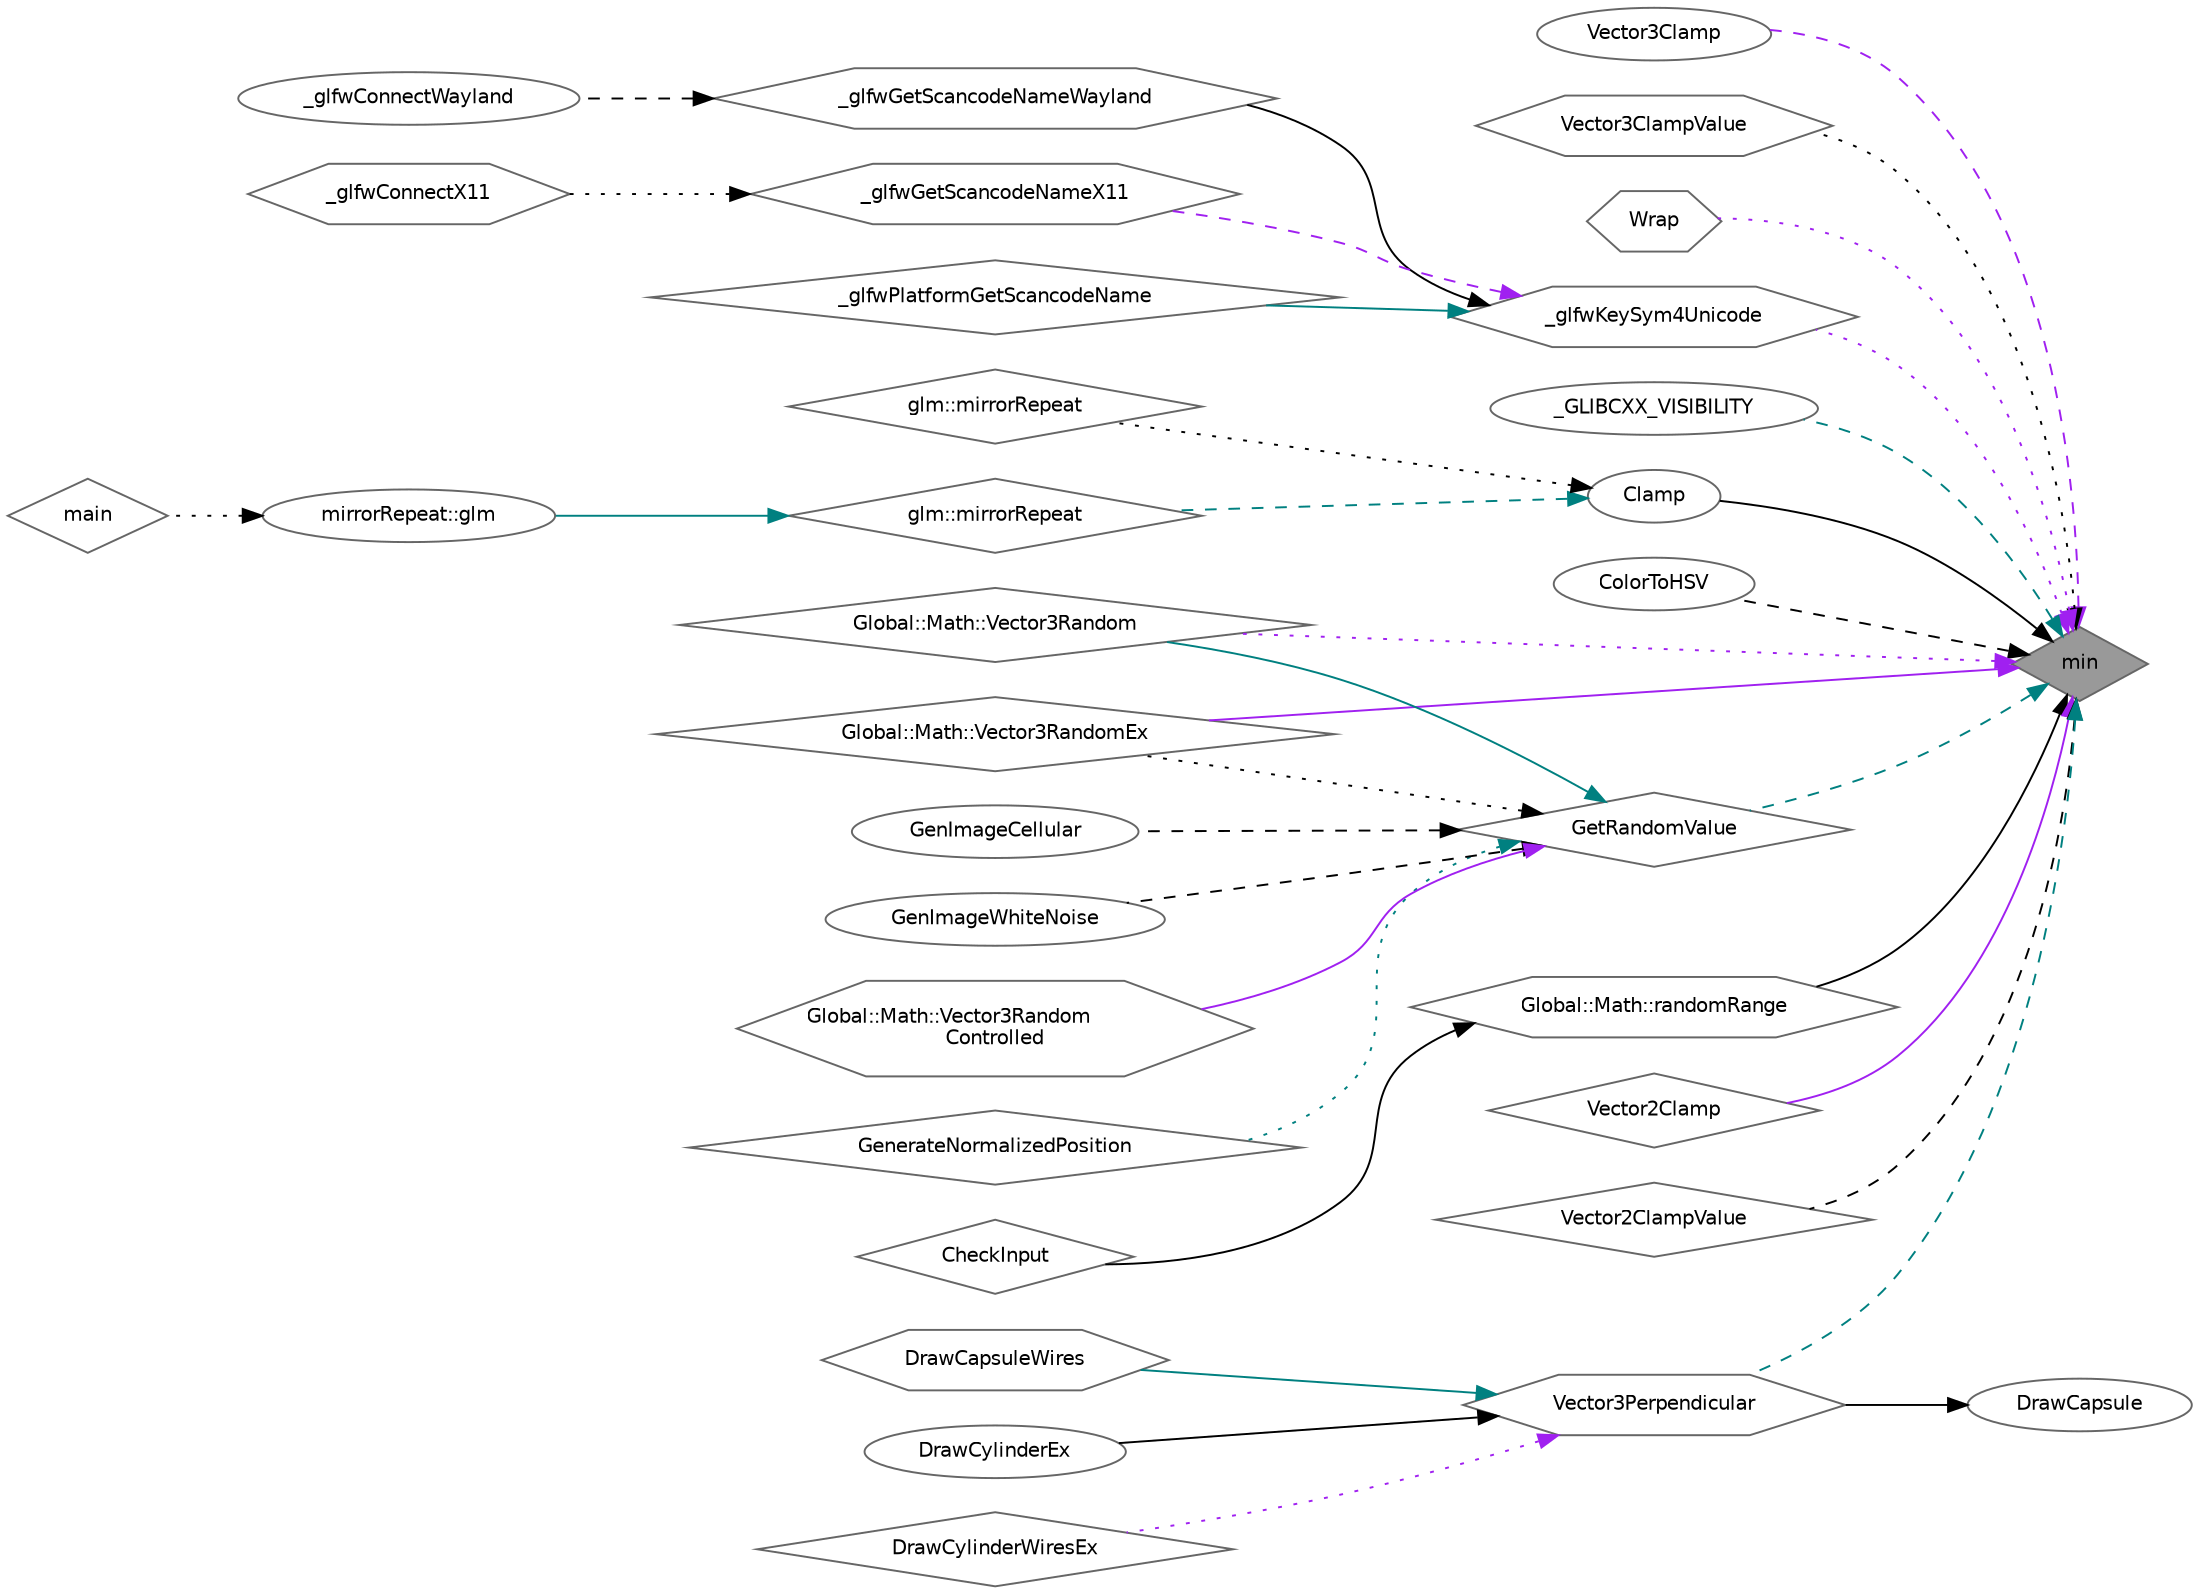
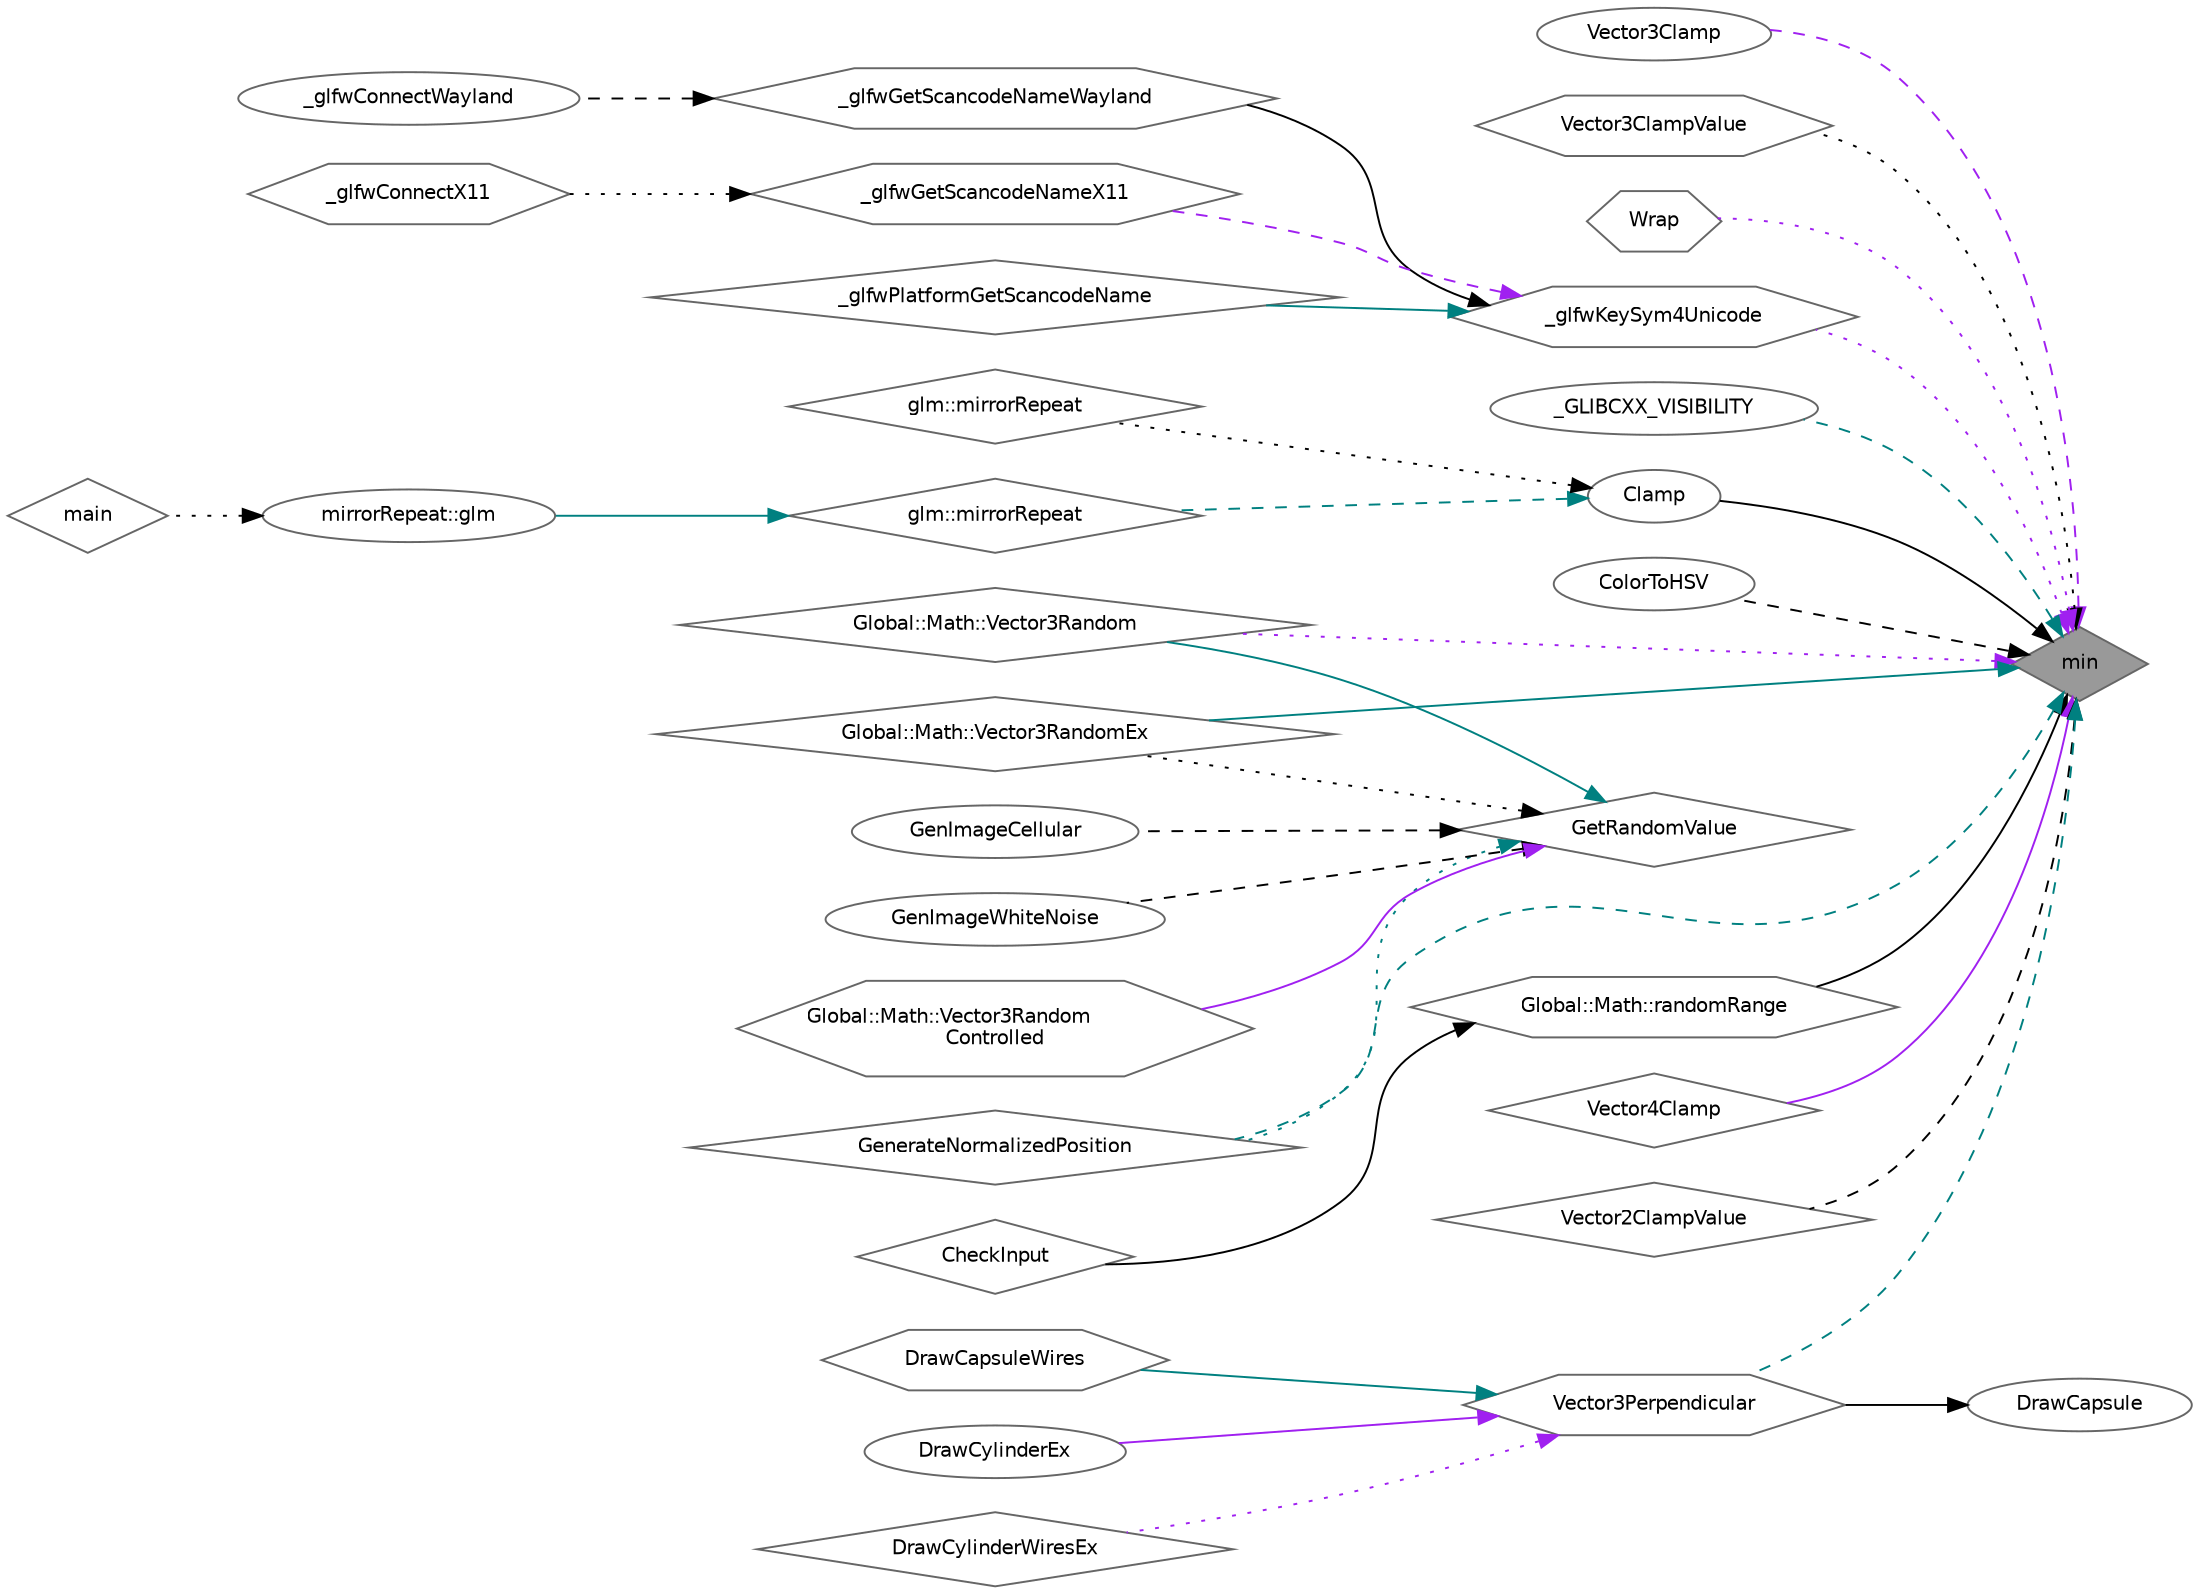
edge "Global::Math::Vector3RandomEx" -> "min": color purple -> teal
edge "GetRandomValue" -> "min": now "GenerateNormalizedPosition" -> "min"
node "Vector2Clamp": label "Vector2Clamp" -> "Vector4Clamp"
edge "DrawCylinderEx" -> "Vector3Perpendicular": color black -> purple
